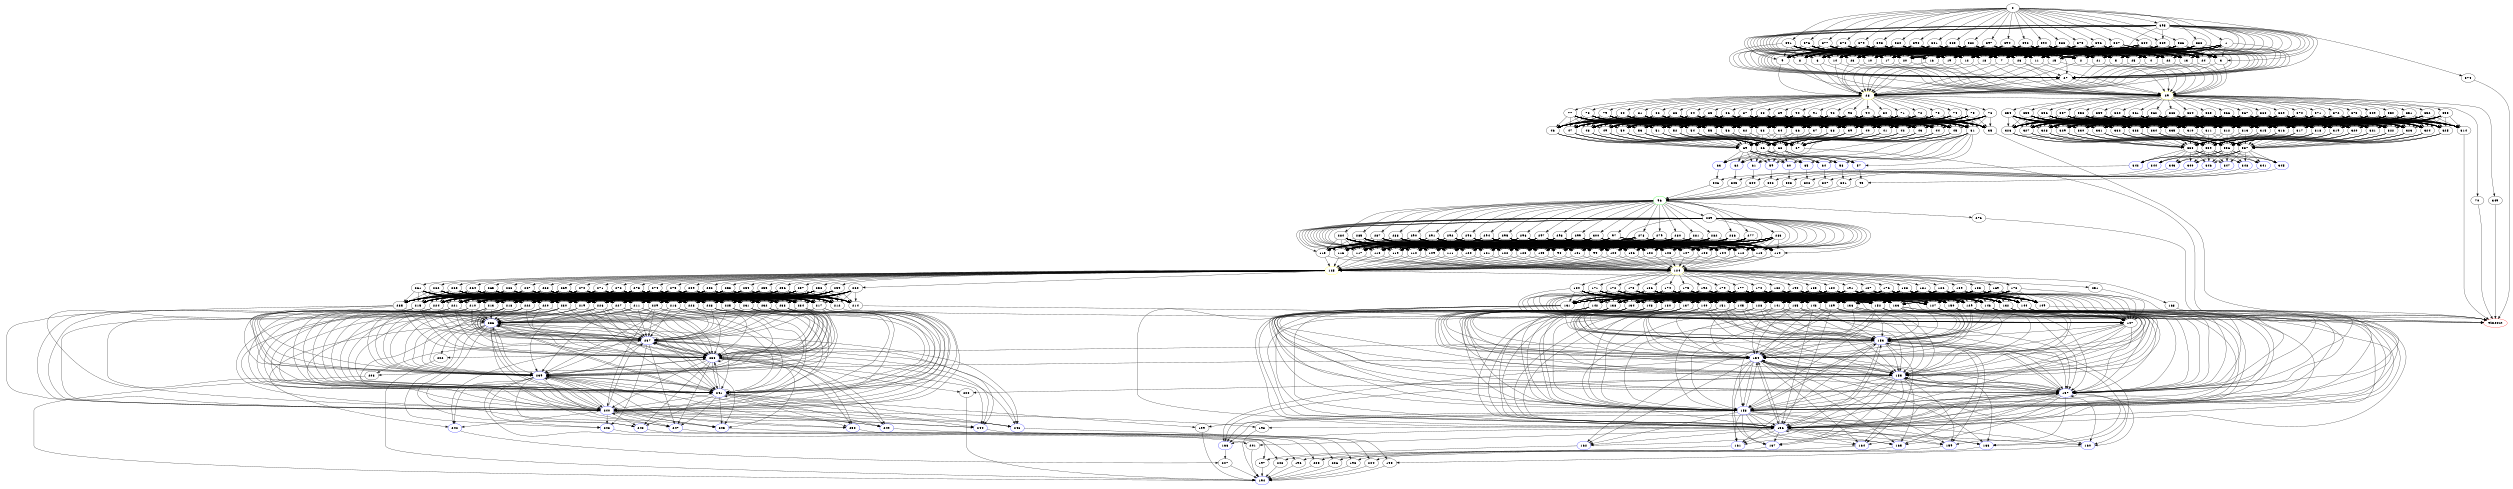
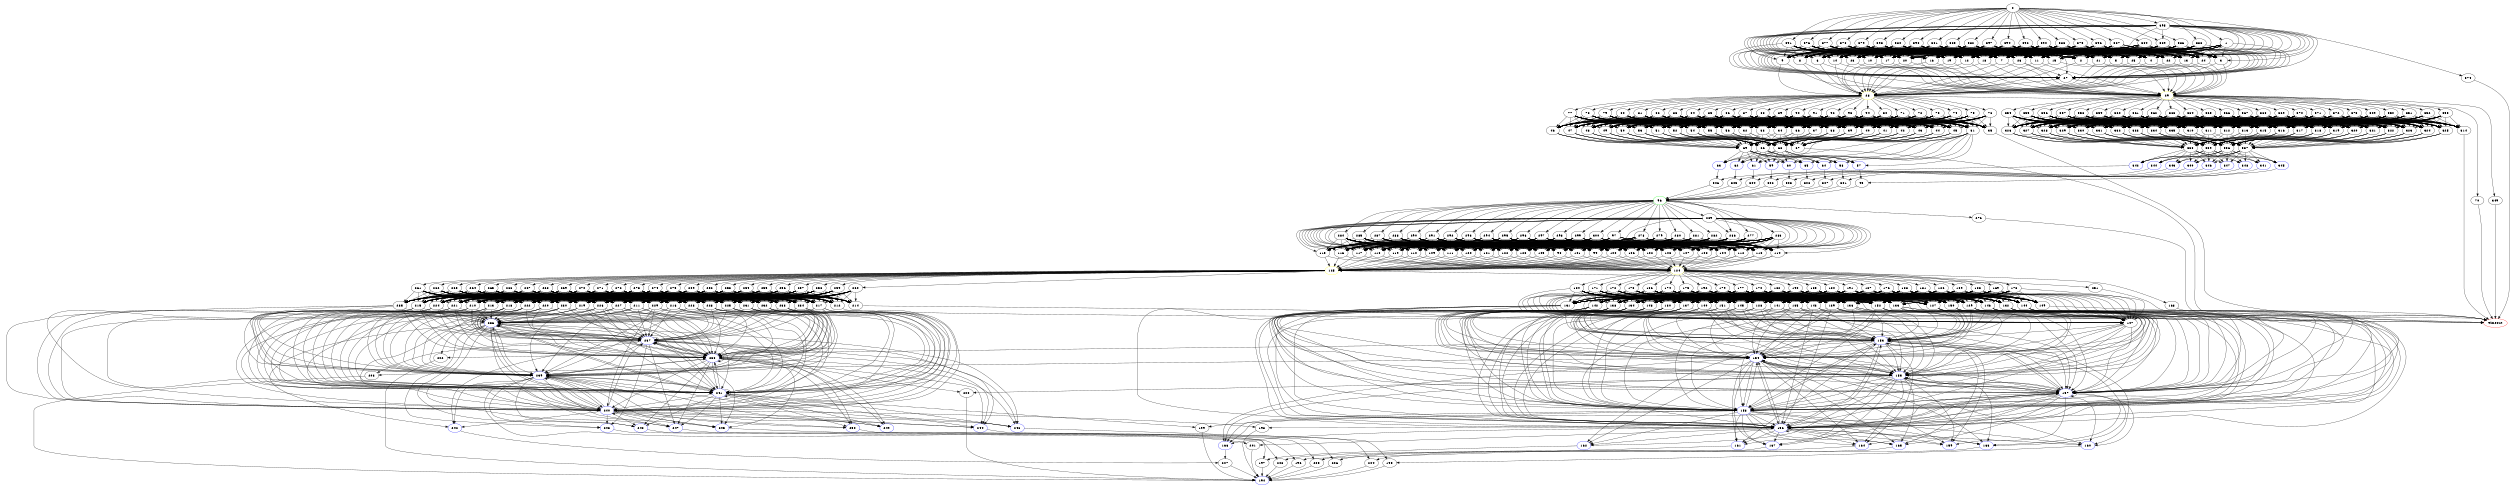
edge "289" -> "121": now "289" -> "286"
node "193": removed
